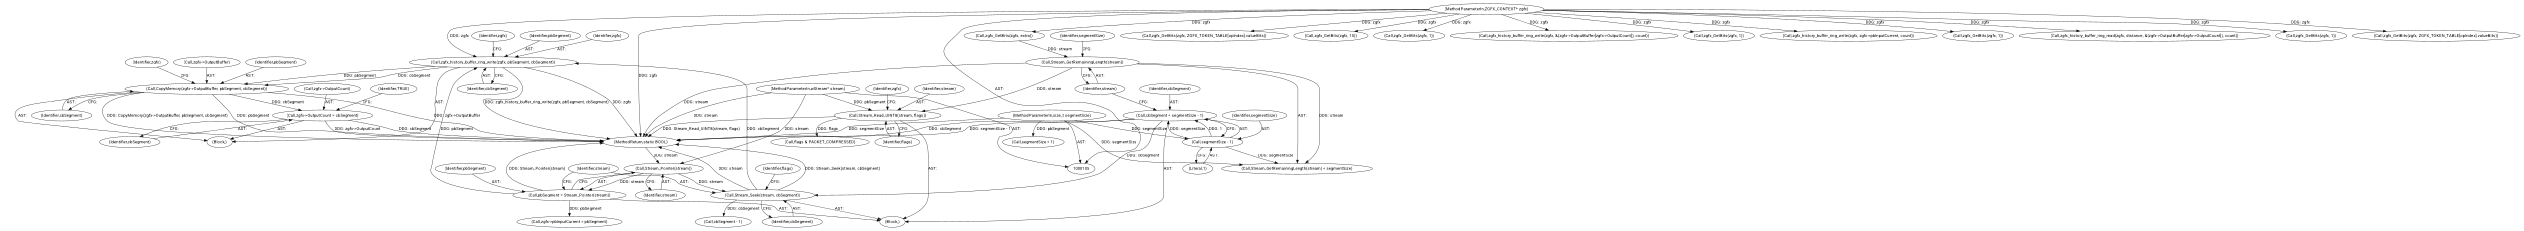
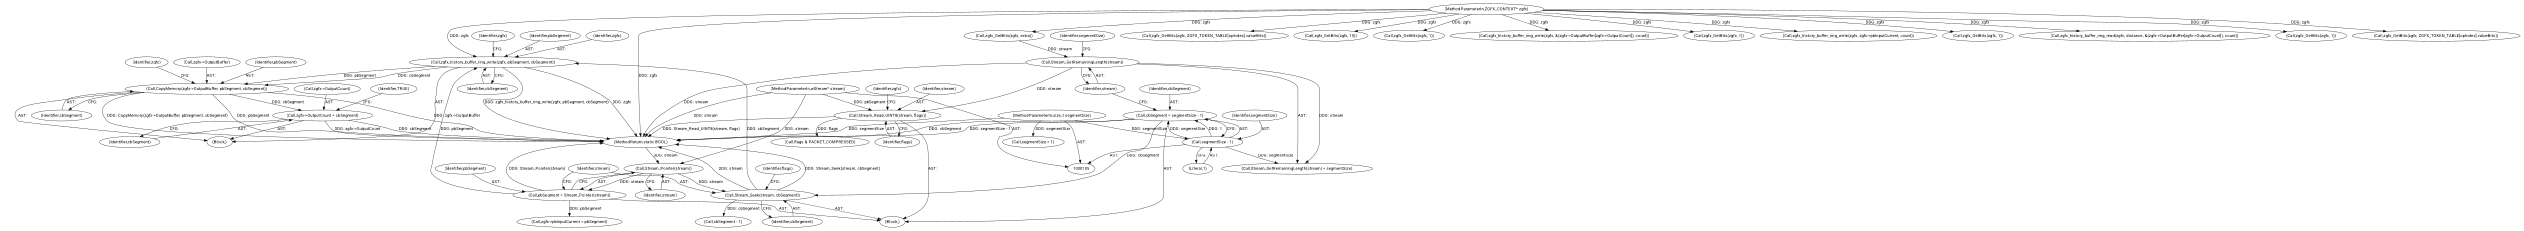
edge "(MethodParameterIn,ZGFX_CONTEXT* zgfx)" -> "1000105": now "(Call,segmentSize - 1)" -> "1000105"
edge "(MethodParameterIn,size_t segmentSize)" -> "(Call,segmentSize < 1)": label "DDG: pbSegment" -> "DDG: segmentSize"
edge "(MethodParameterIn,size_t segmentSize)" -> "(Call,Stream_GetRemainingLength(stream) < segmentSize)": removed, label "DDG: segmentSize"
